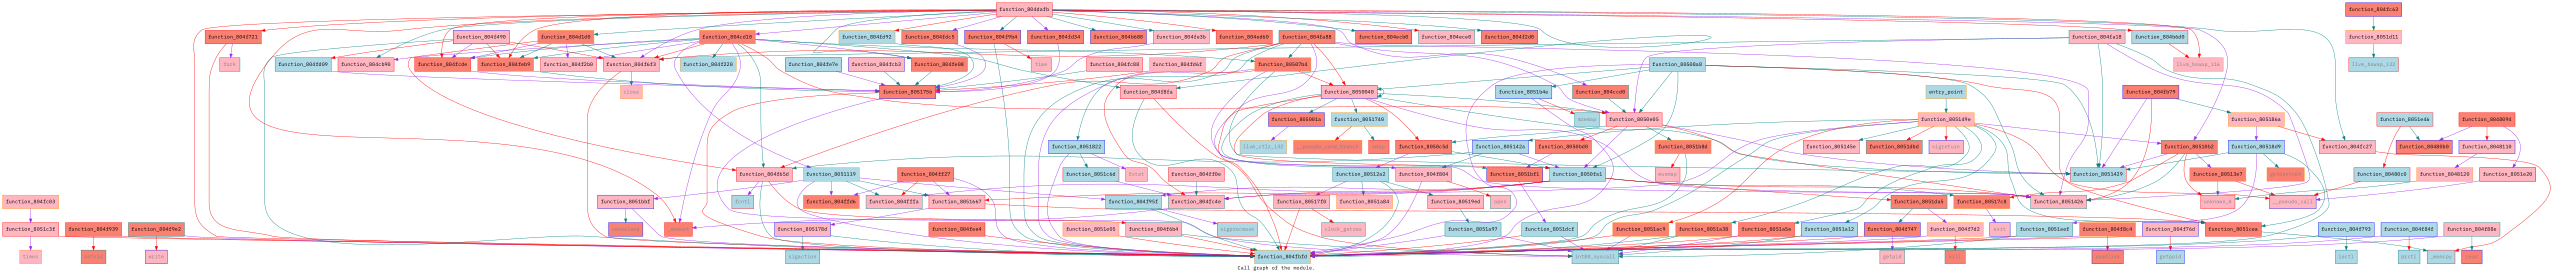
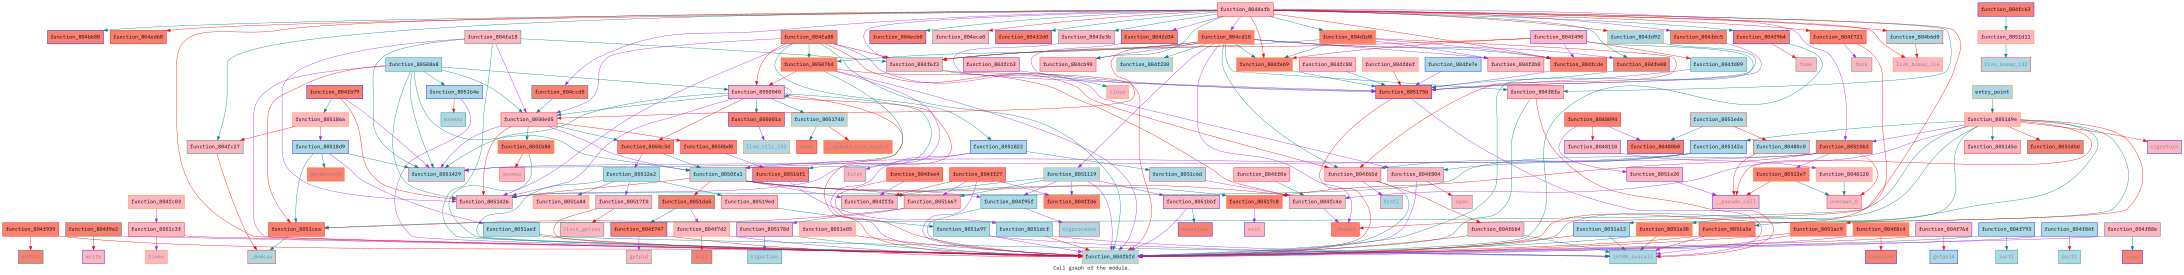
edge "function_804fee4" -> "function_804fffa": added
